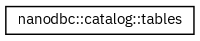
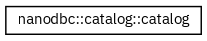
node "nanodbc::catalog::tables": label "nanodbc::catalog::tables" -> "nanodbc::catalog::catalog"
